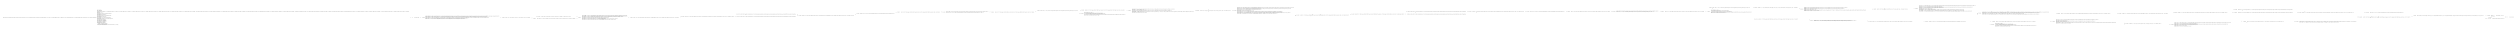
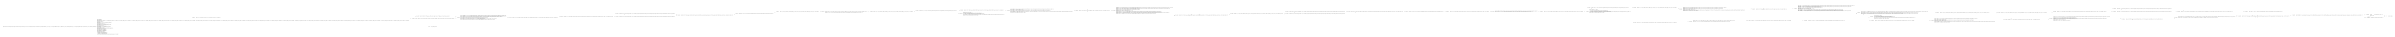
node "62: 0x0000": removed
